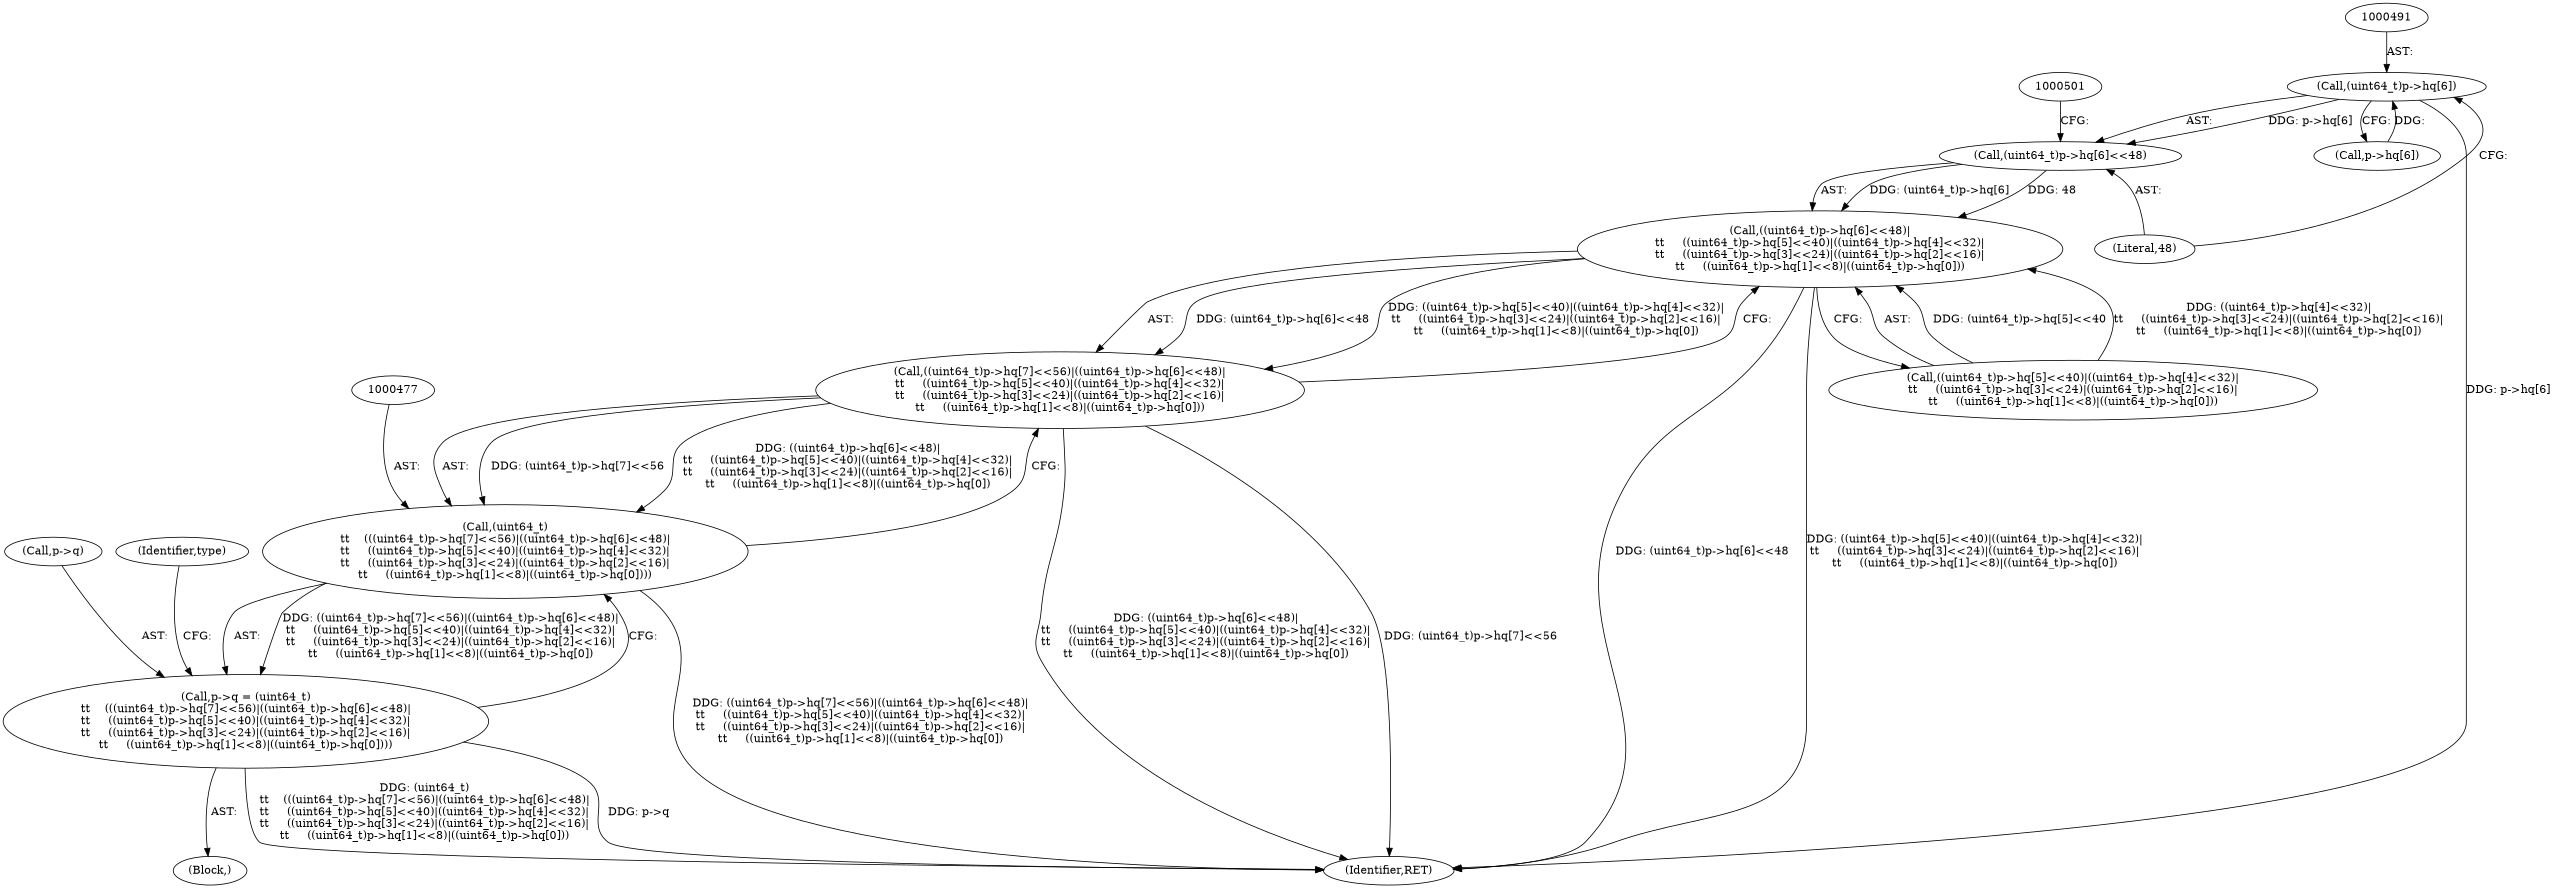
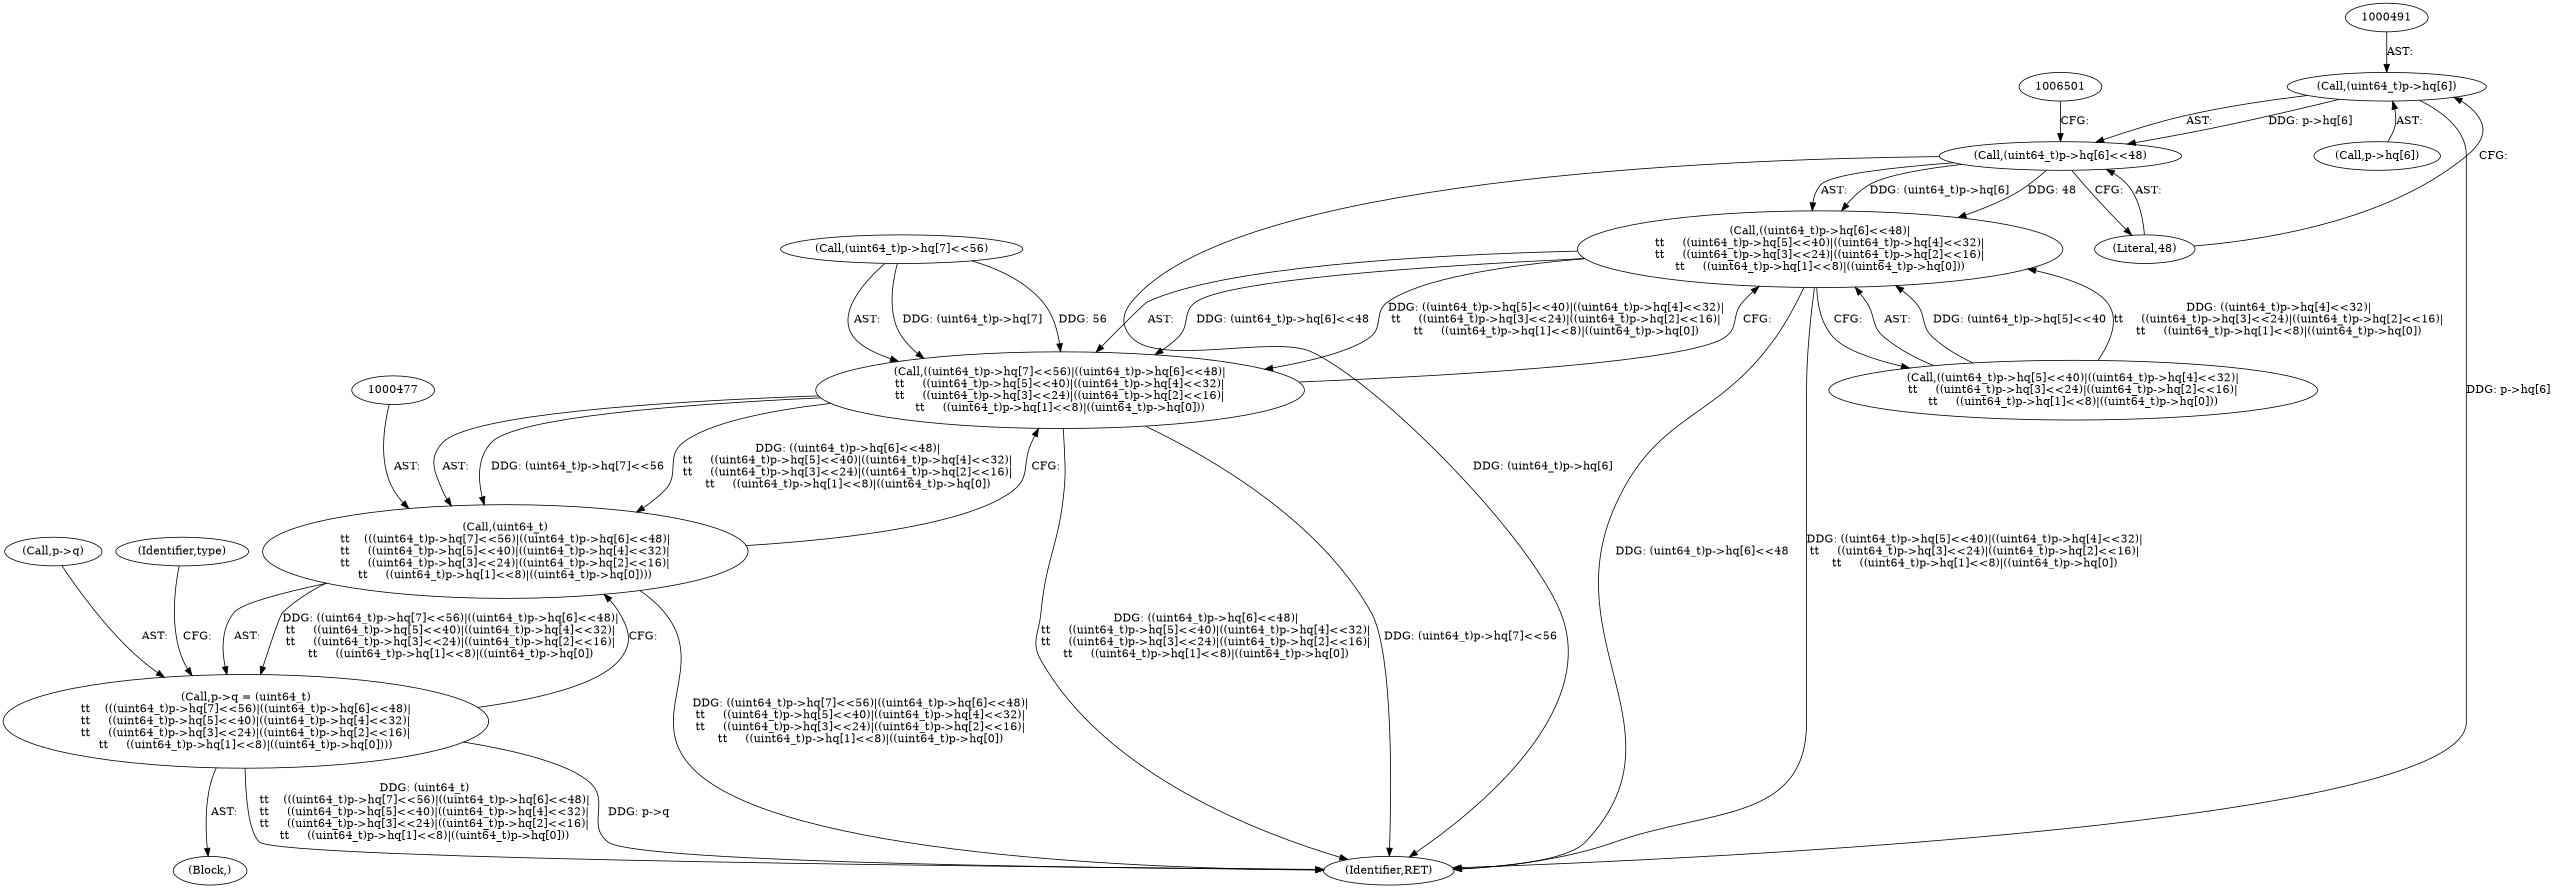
node "1000501": label "1000501" -> "1006501"
edge "(Call,(uint64_t)p->hq[6])" -> "(Call,p->hq[6])": removed, label "CFG:"
edge "(Call,p->hq[6])" -> "(Call,(uint64_t)p->hq[6])": label "DDG: " -> "AST: "
edge "(Call,(uint64_t)p->hq[6]<<48)" -> "(Literal,48)": added, label "CFG:"
node "(Call,(uint64_t)p->hq[7]<<56)": added
edge "(Call,(uint64_t)p->hq[6]<<48)" -> "(Identifier,RET)": added, label "DDG: (uint64_t)p->hq[6]"
